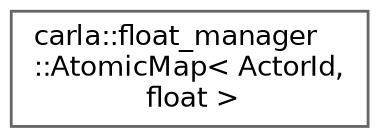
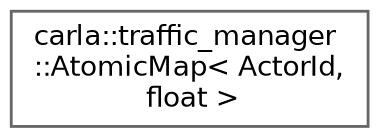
node "carla::float_manager ::AtomicMap< ActorId, float >": label "carla::float_manager ::AtomicMap< ActorId, float >" -> "carla::traffic_manager ::AtomicMap< ActorId, float >"
